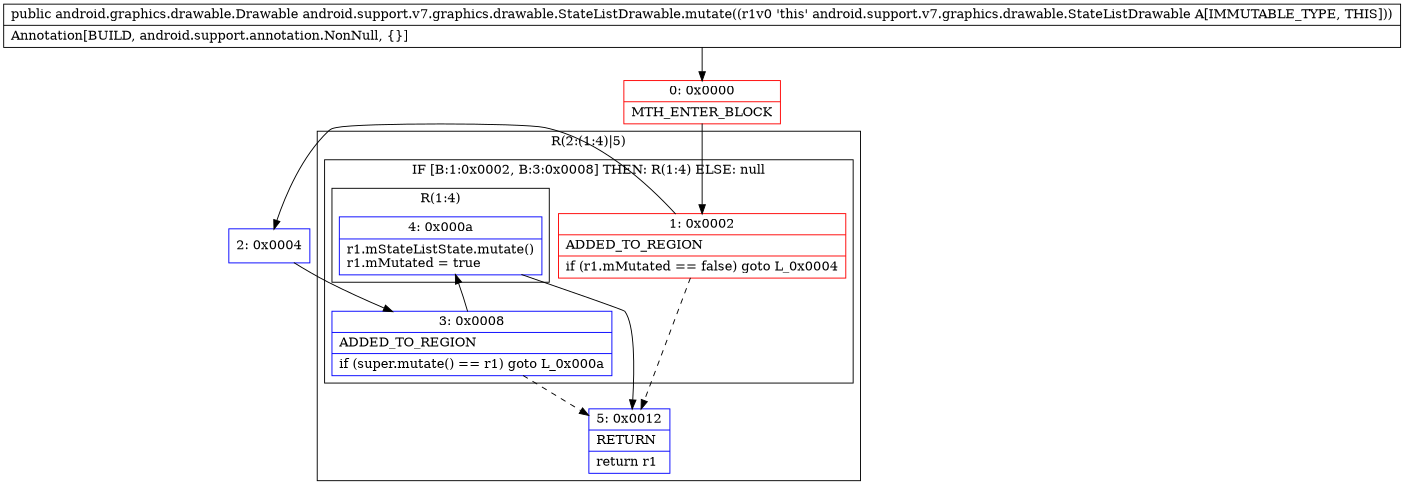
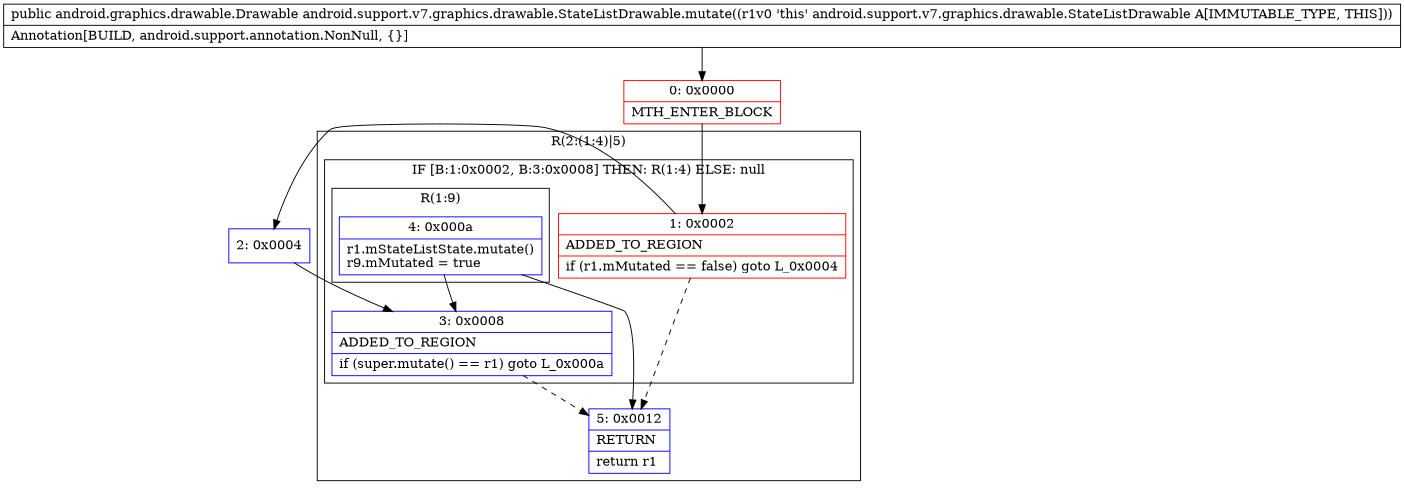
cluster "R(1:4)": label "R(1:4)" -> "R(1:9)"
node "4: 0x000a": text "r1.mMutated = true" -> "r9.mMutated = true"
edge "3: 0x0008" -> "4: 0x000a": reversed
